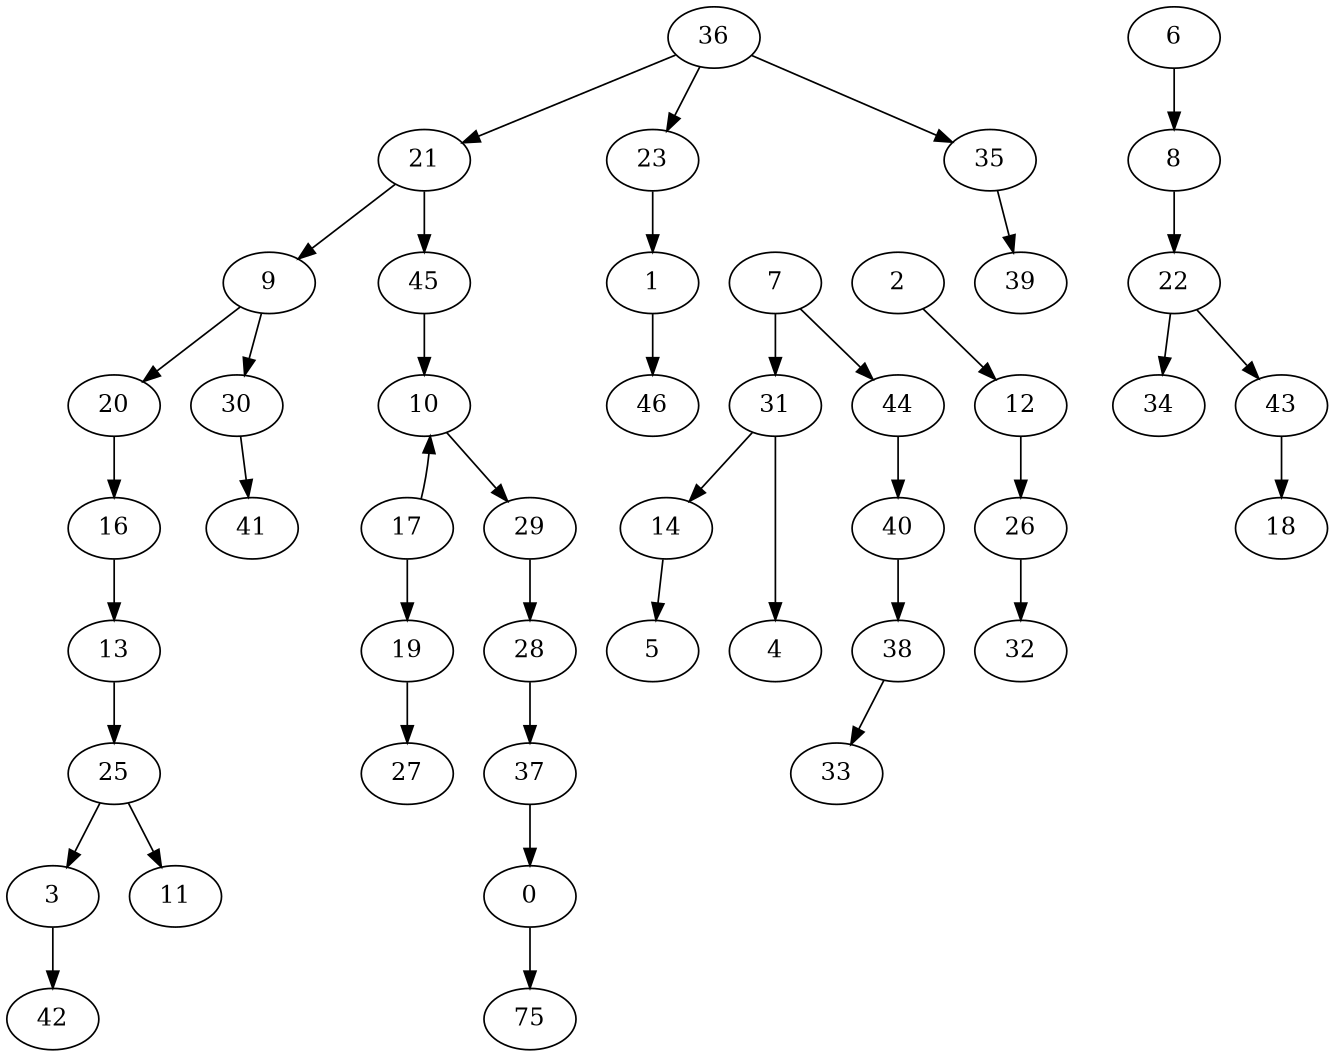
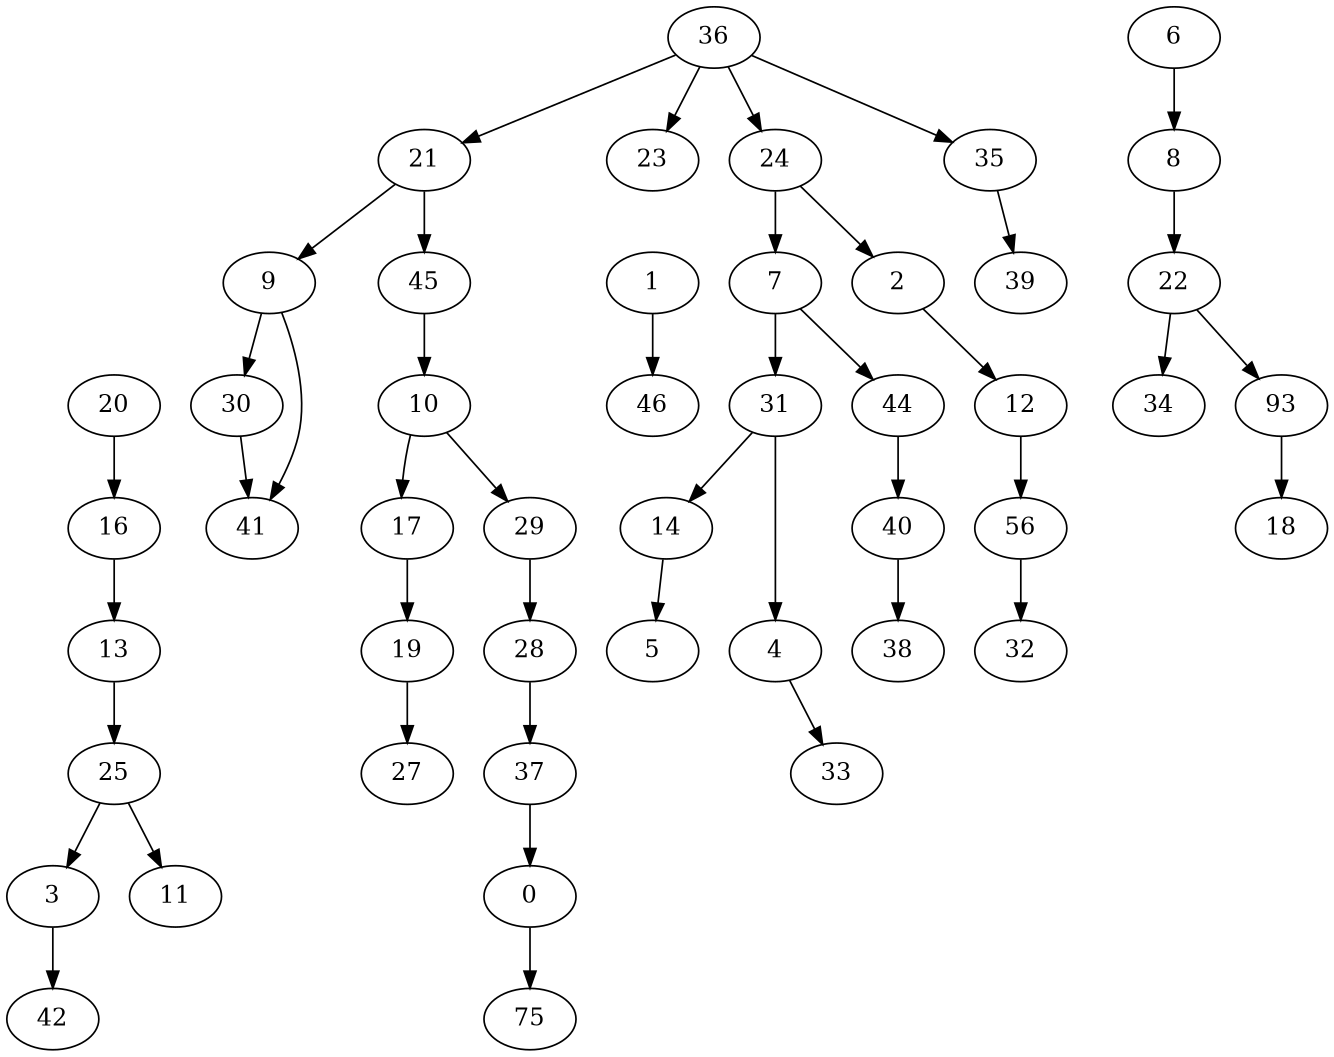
node "24": added
edge "23" -> "1": removed
edge "9" -> "20": now "9" -> "41"
node "43": label "43" -> "93"
edge "17" -> "10": reversed
node "26": label "26" -> "56"
edge "38" -> "33": now "4" -> "33"
